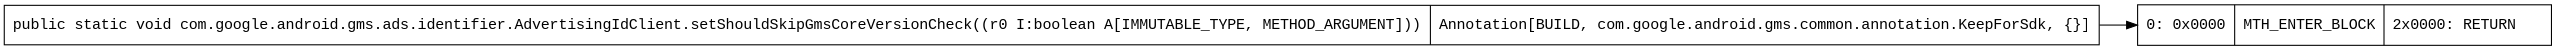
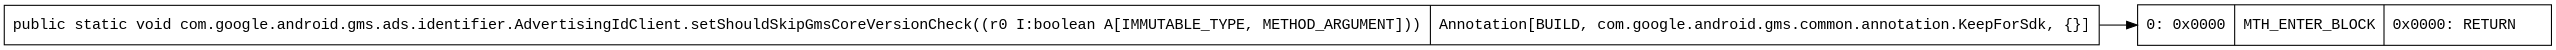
node "0: 0x0000": text "2x0000: RETURN" -> "0x0000: RETURN"
